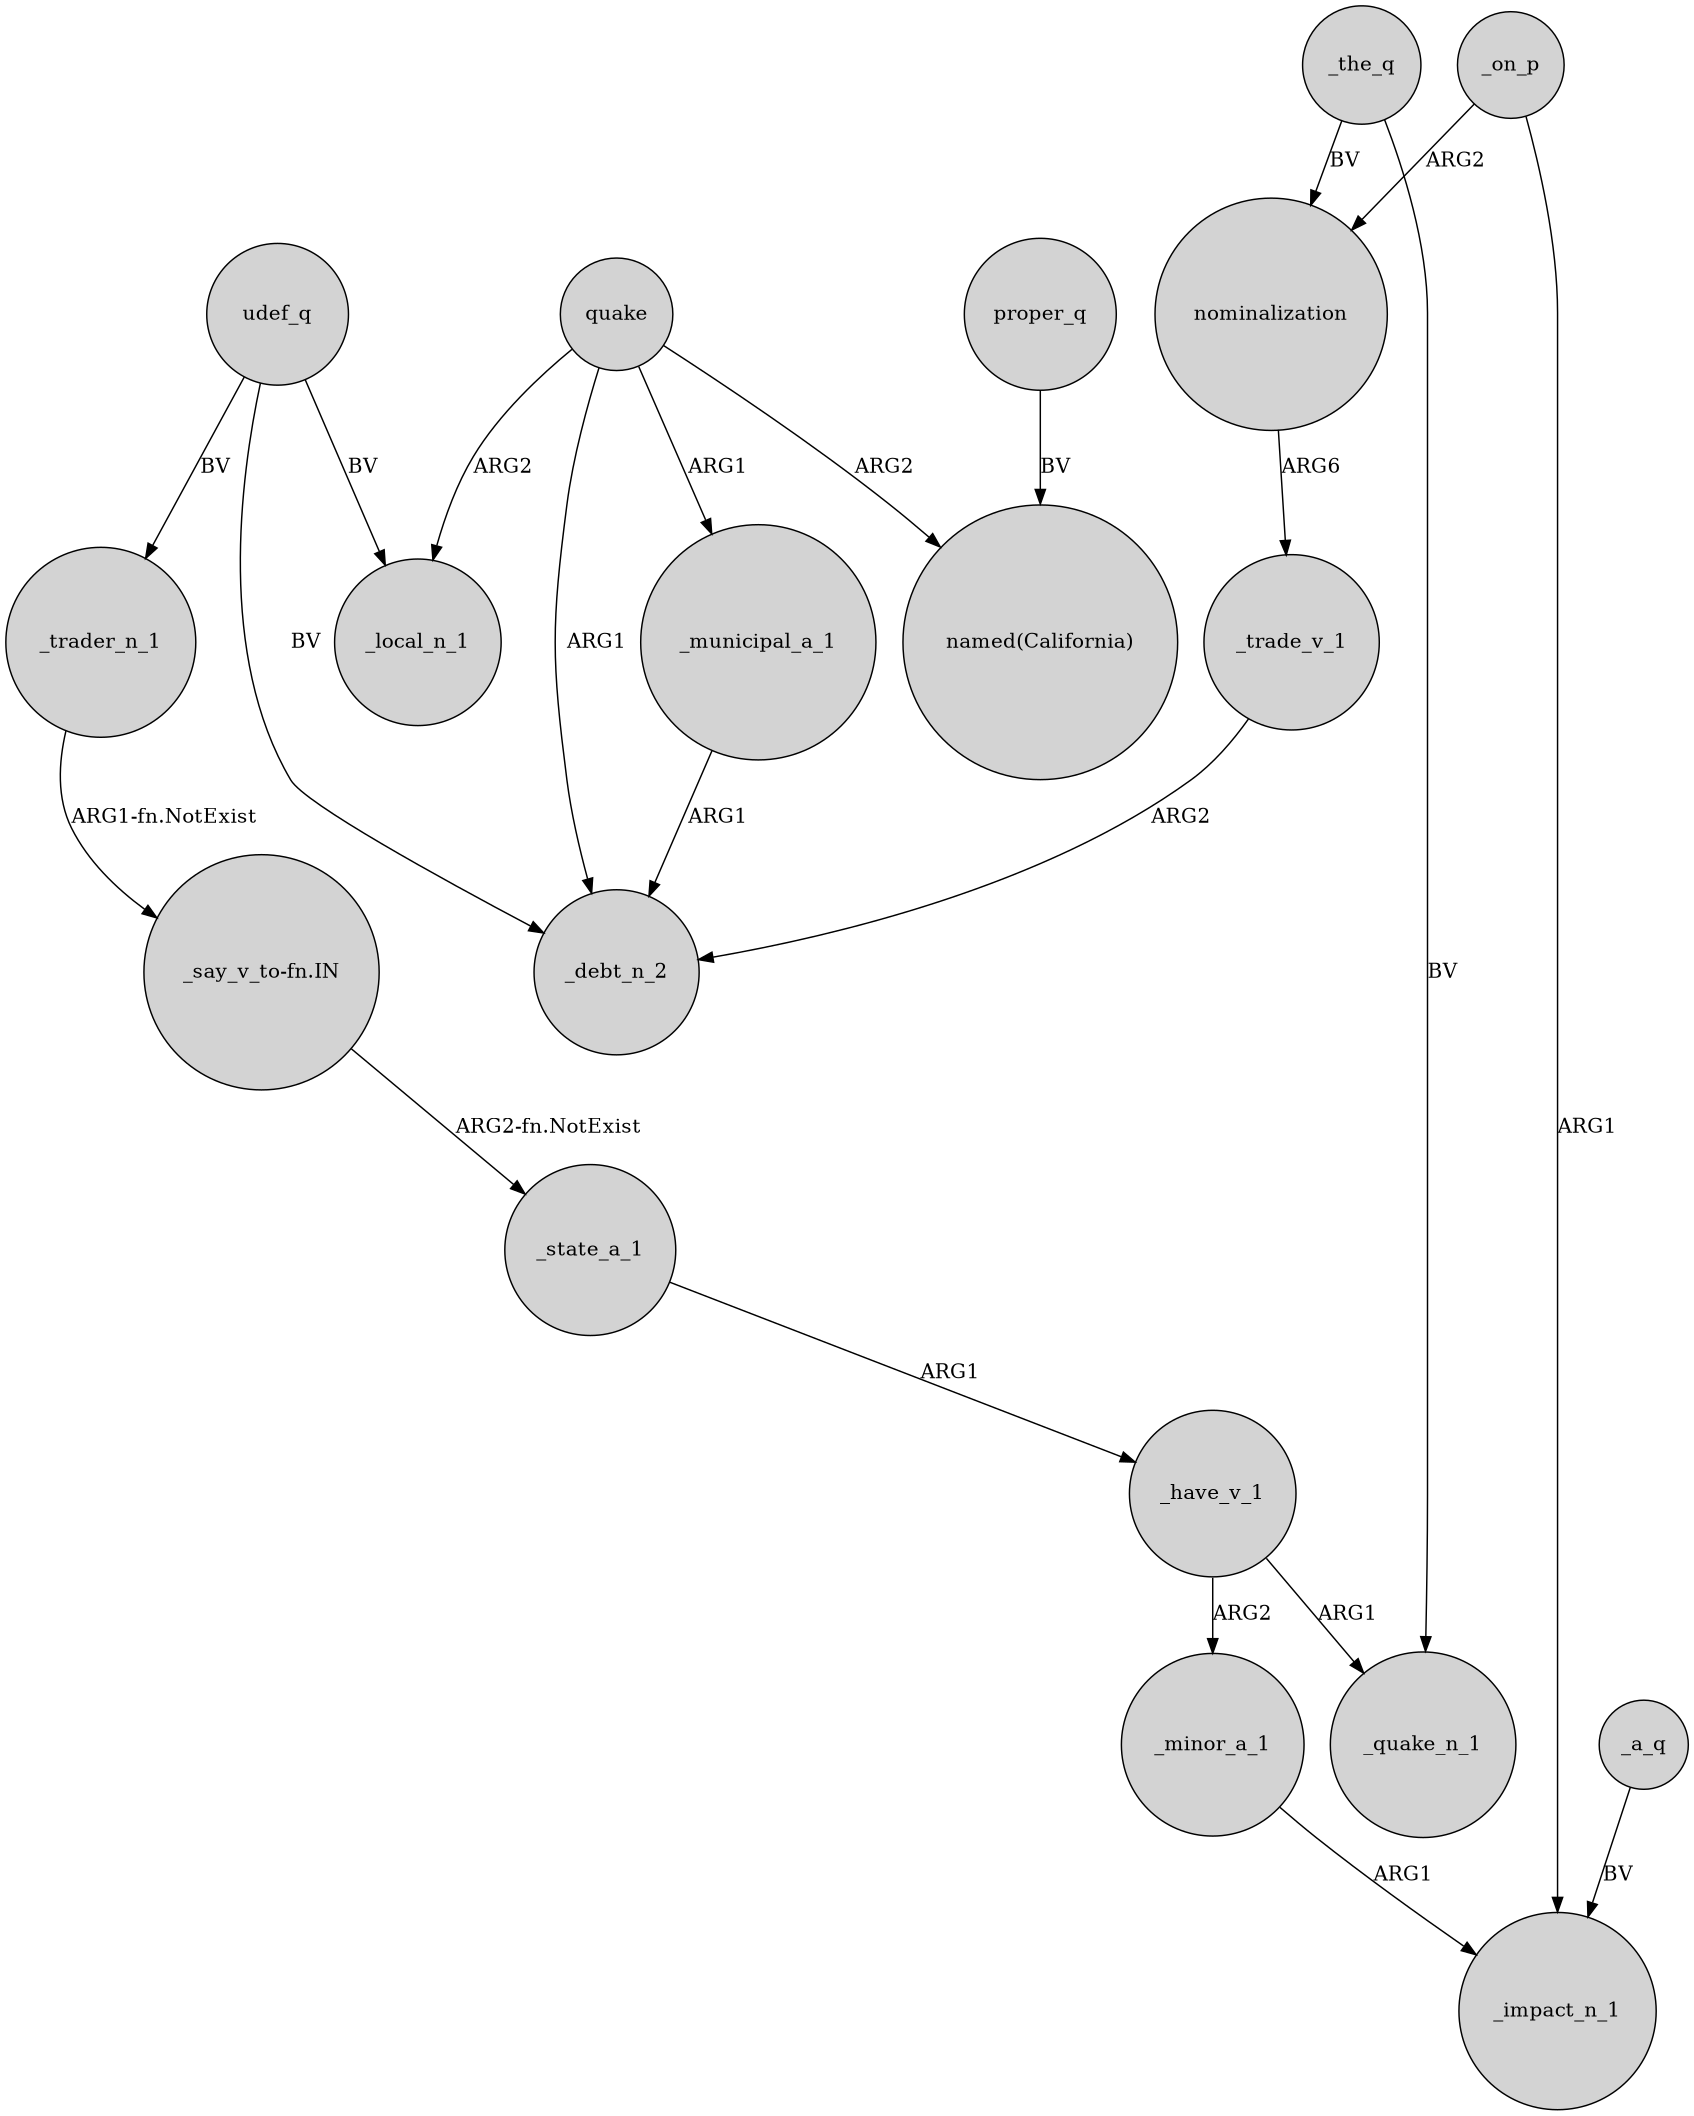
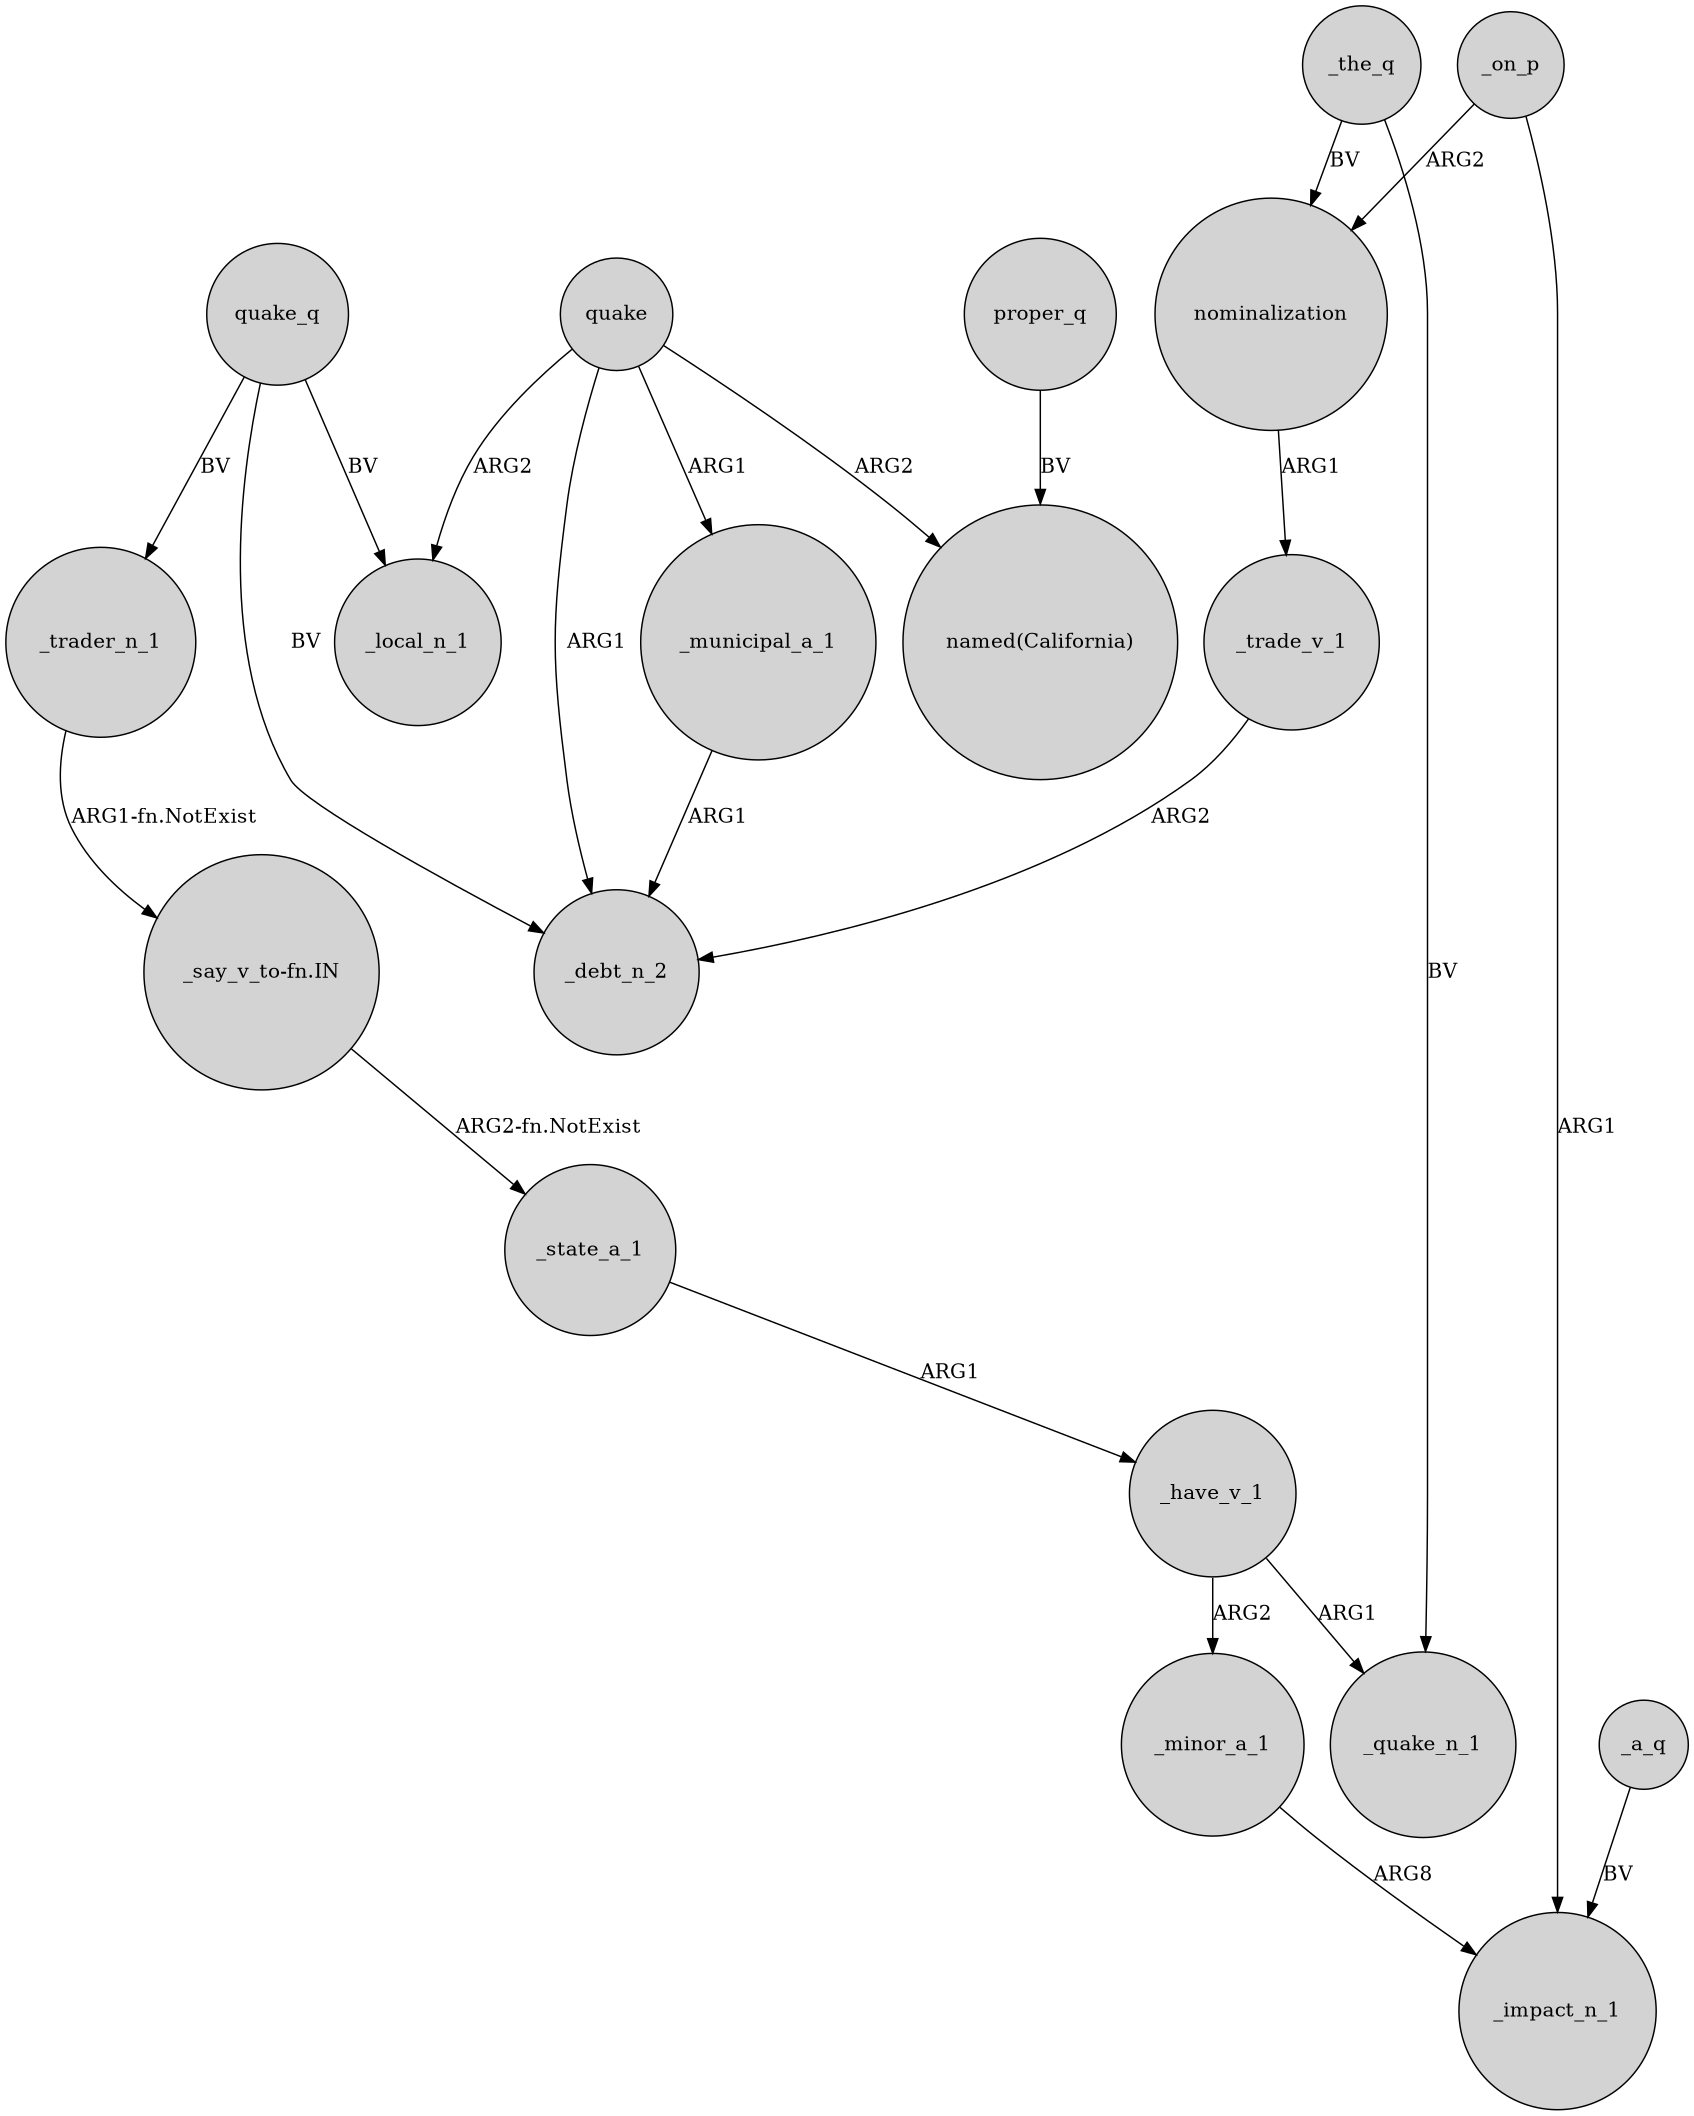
node "udef_q": label "udef_q" -> "quake_q"
edge "nominalization" -> "_trade_v_1": label "ARG6" -> "ARG1"
edge "_minor_a_1" -> "_impact_n_1": label "ARG1" -> "ARG8"
